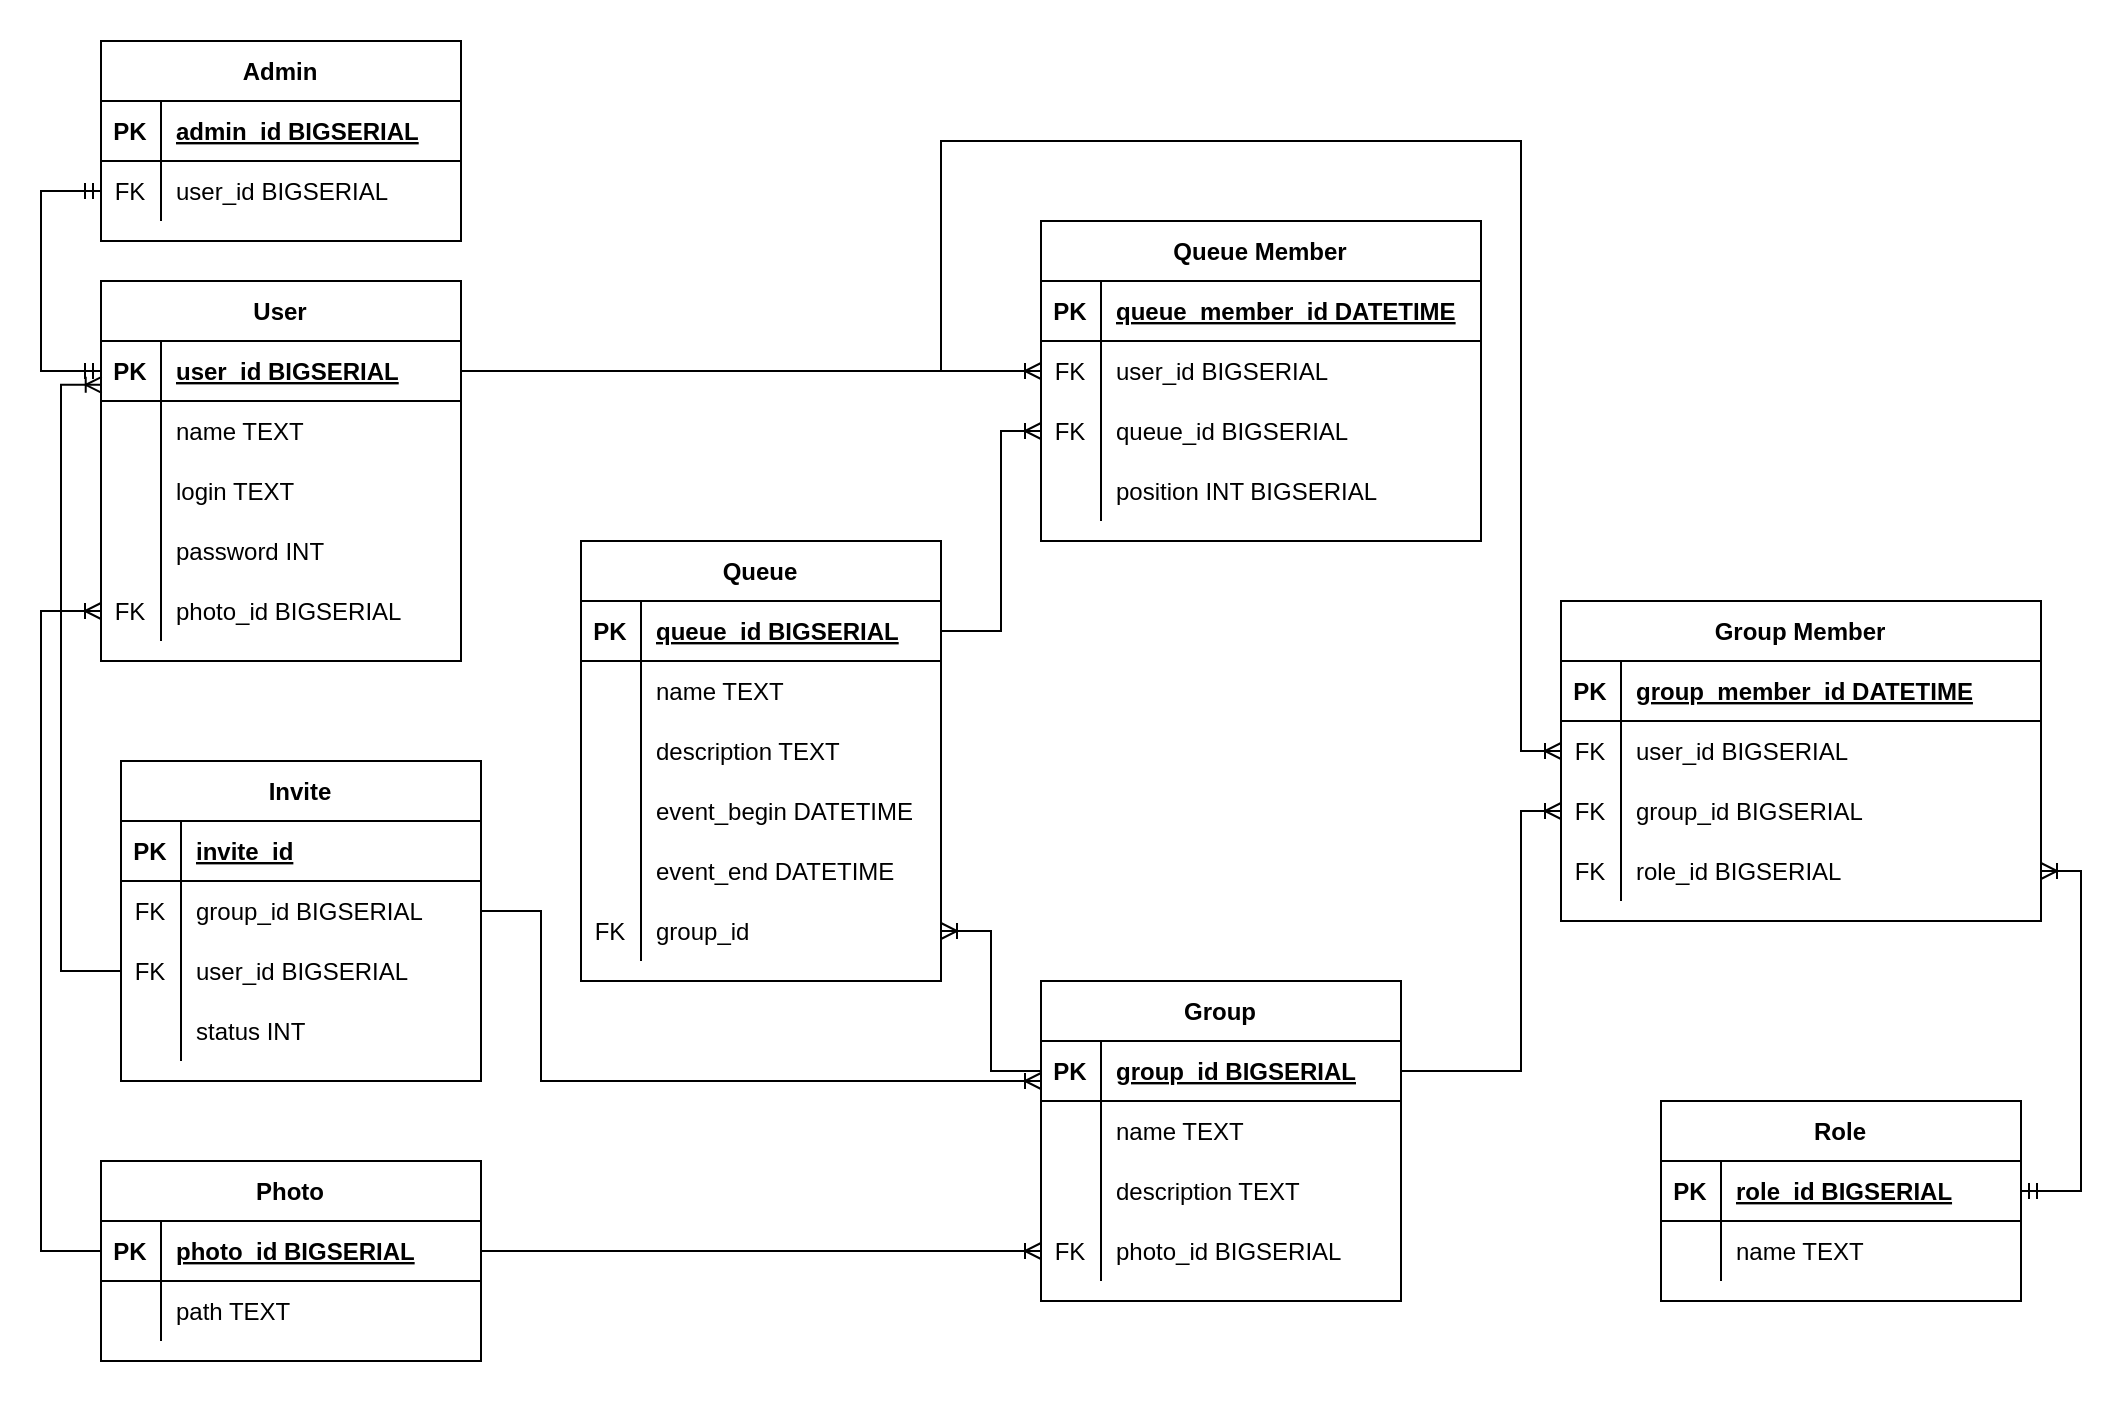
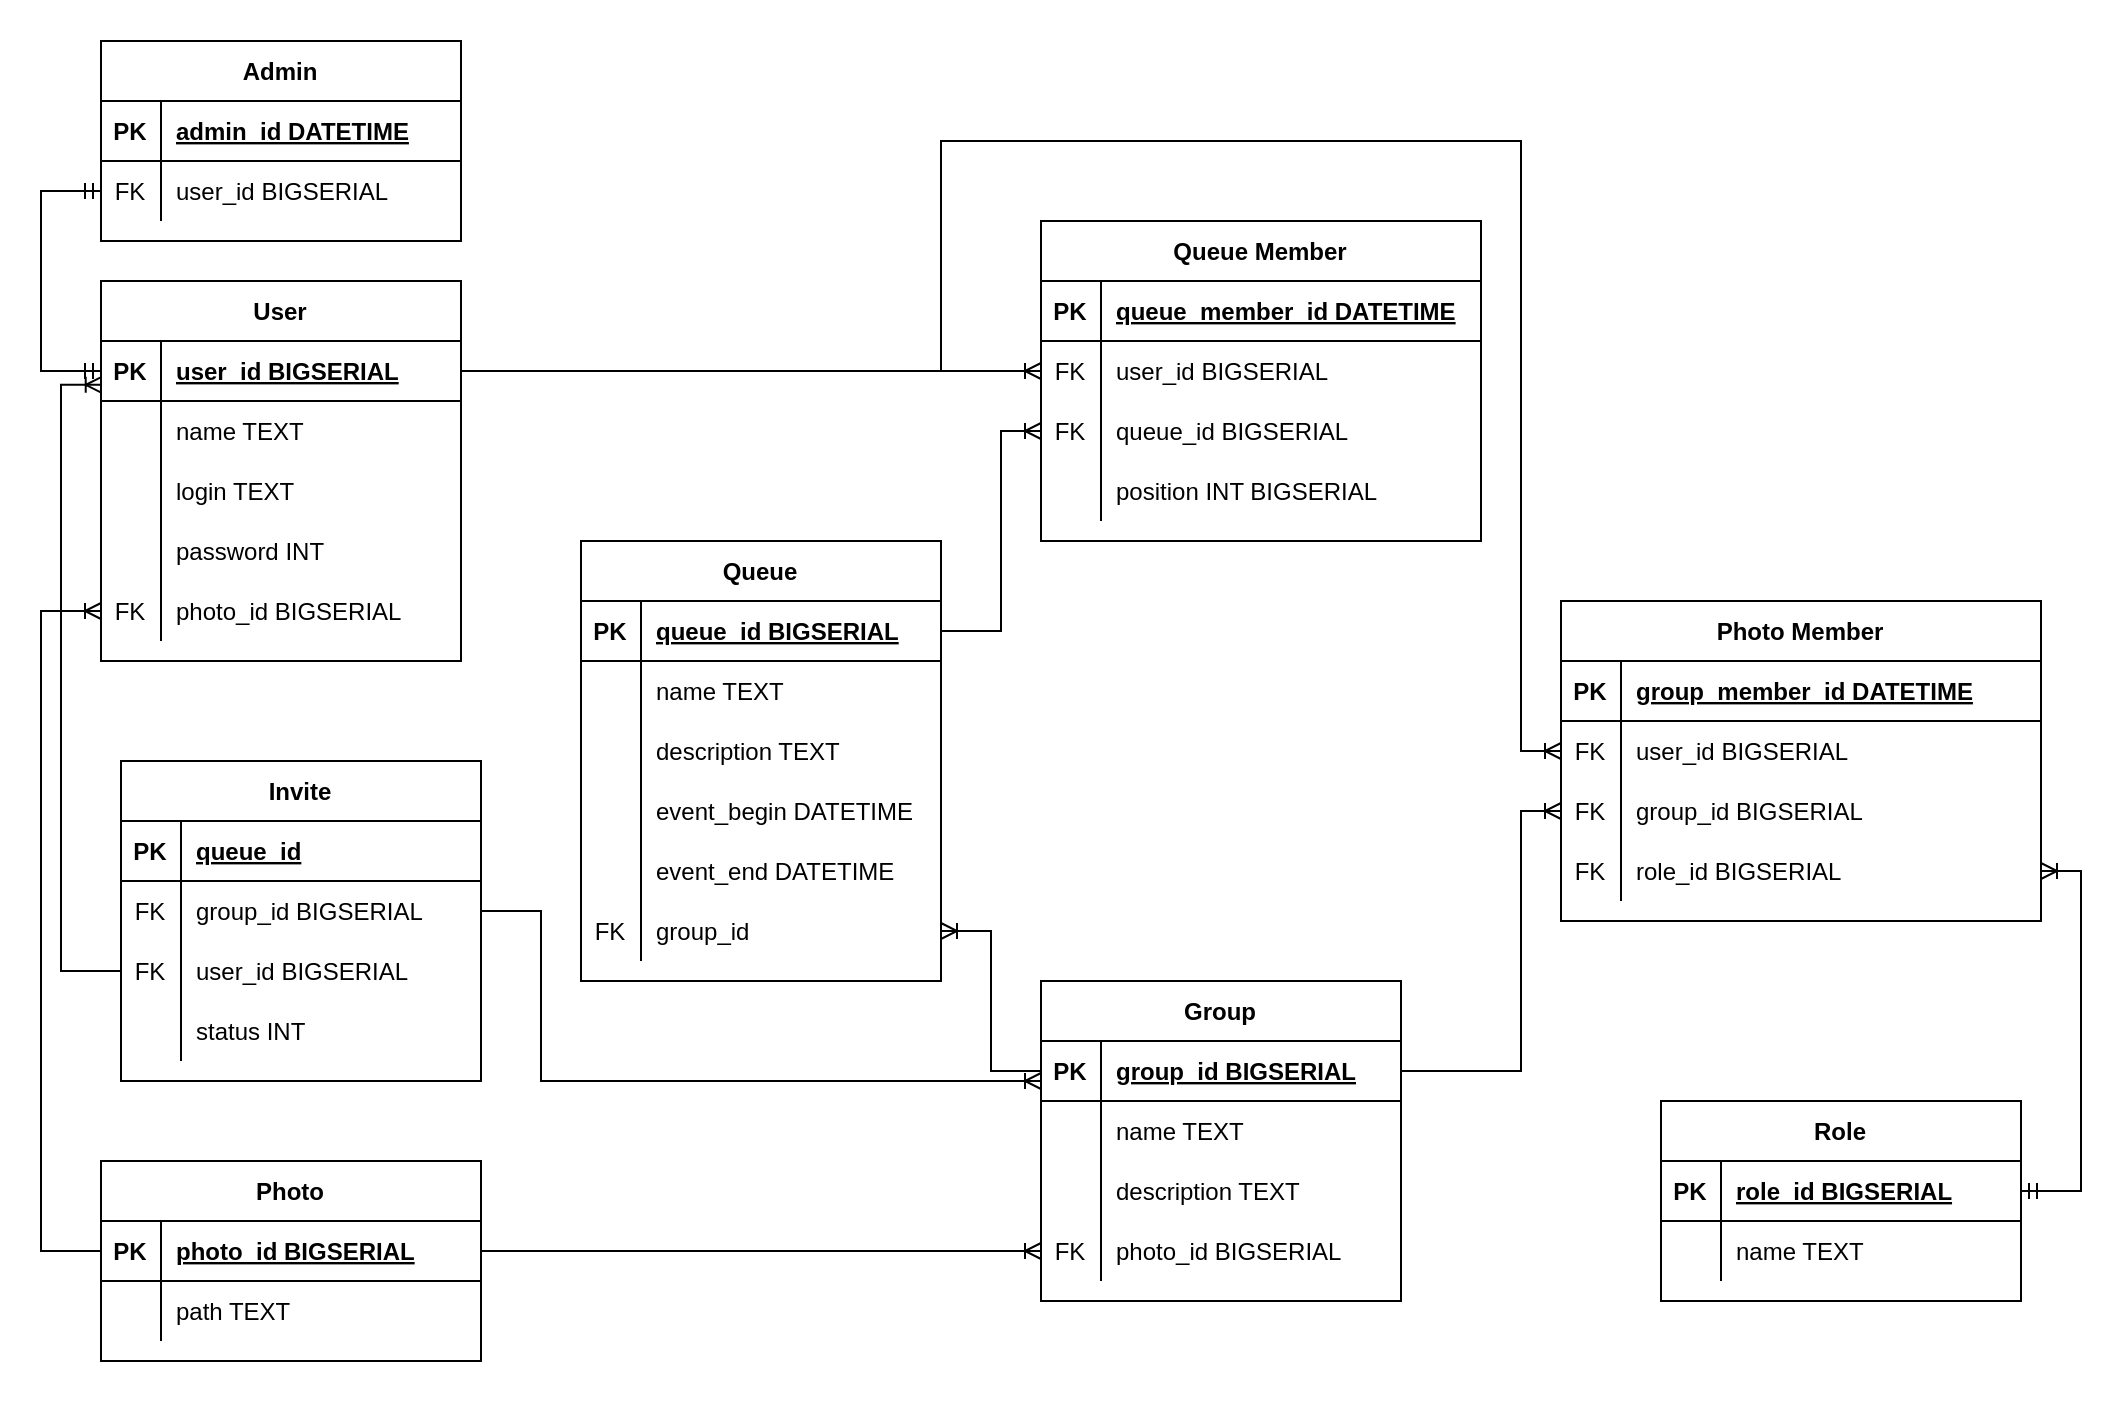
node "admin_id BIGSERIAL": label "admin_id BIGSERIAL" -> "admin_id DATETIME"
node "Group Member": label "Group Member" -> "Photo Member"
node "invite_id": label "invite_id" -> "queue_id"
